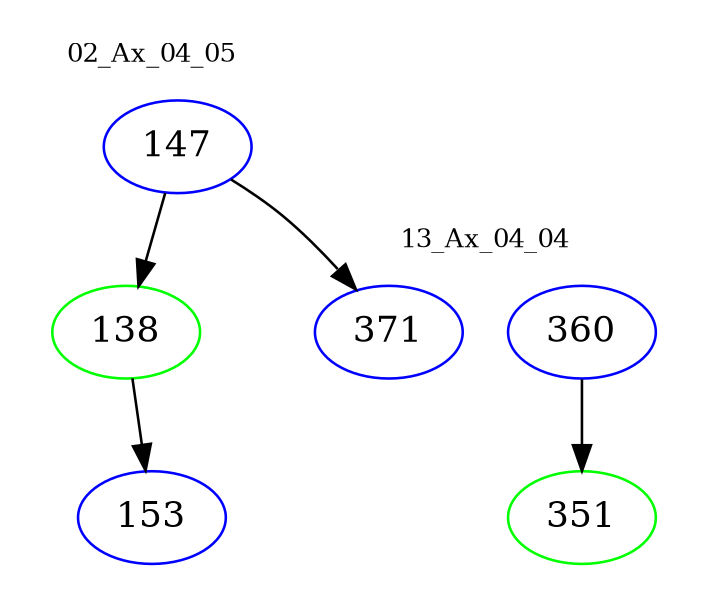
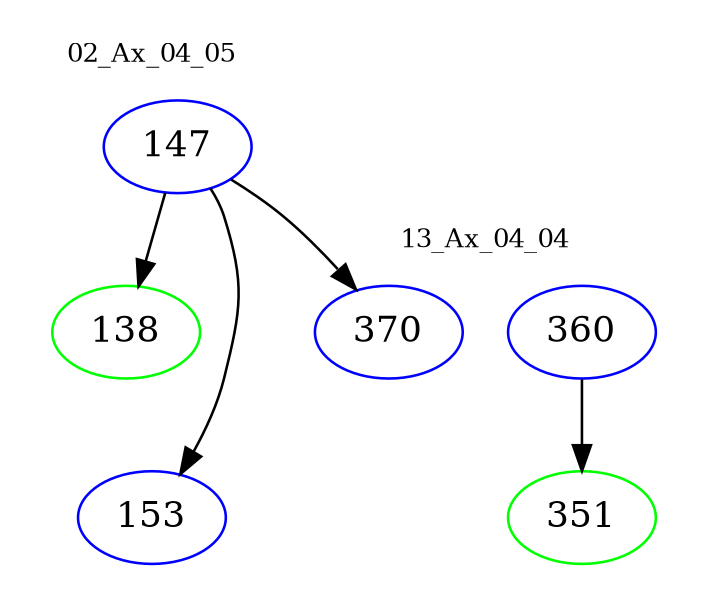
node "371": label "371" -> "370"
edge "138" -> "153": now "147" -> "153"
